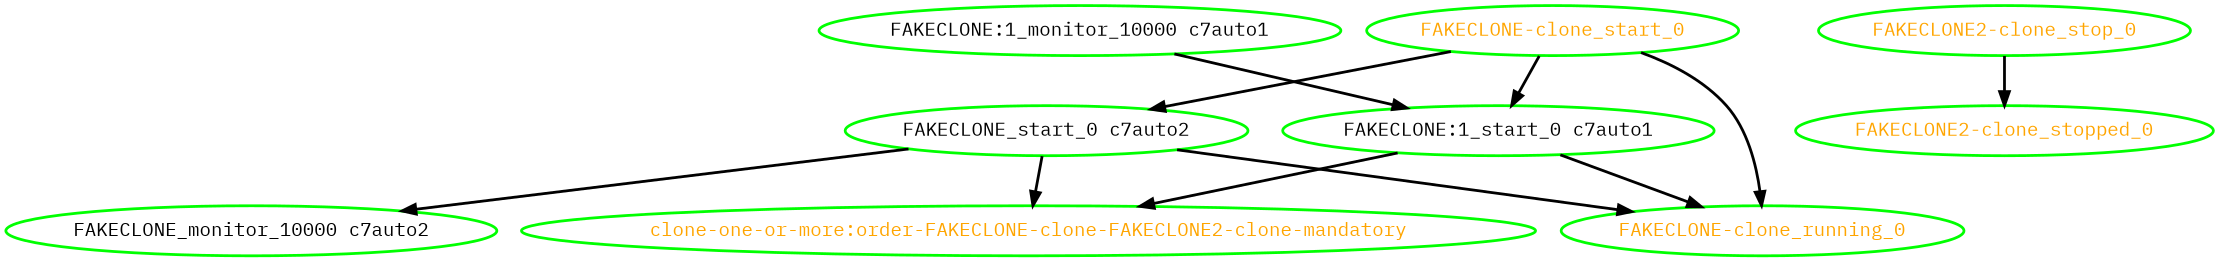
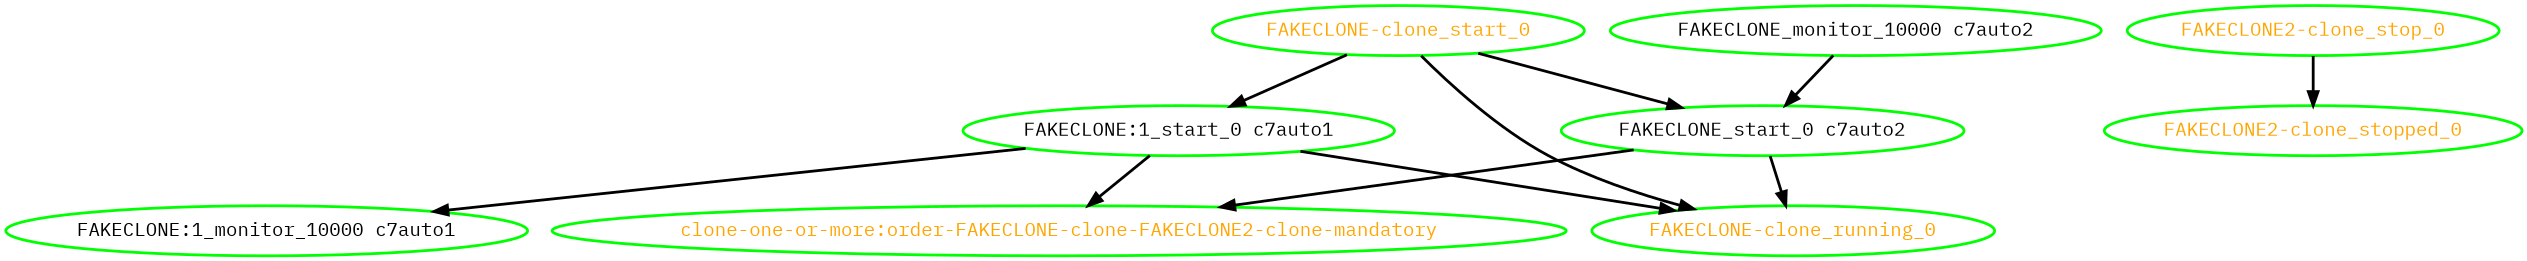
edge "FAKECLONE:1_monitor_10000 c7auto1" -> "FAKECLONE:1_start_0 c7auto1": reversed
edge "FAKECLONE_start_0 c7auto2" -> "FAKECLONE_monitor_10000 c7auto2": reversed
